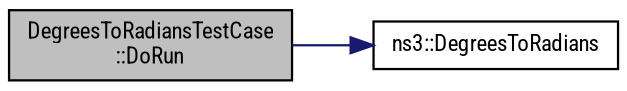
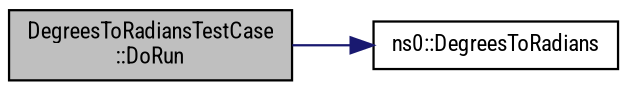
node "ns3::DegreesToRadians": label "ns3::DegreesToRadians" -> "ns0::DegreesToRadians"
